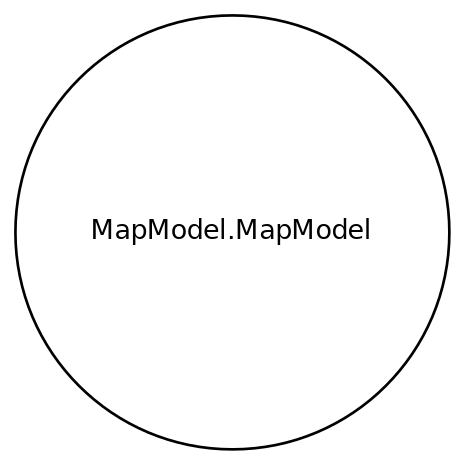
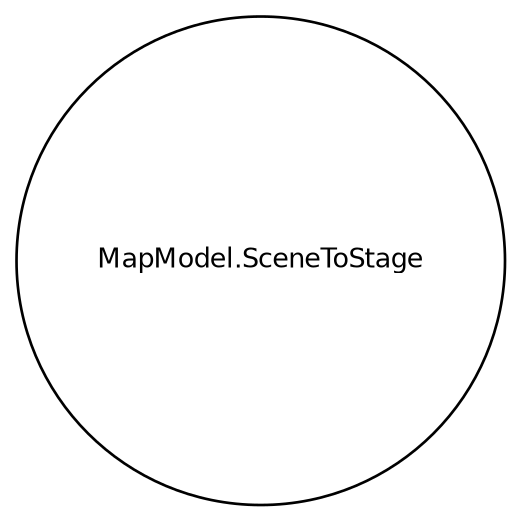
node "MapModel.MapModel": label "MapModel.MapModel" -> "MapModel.SceneToStage"
